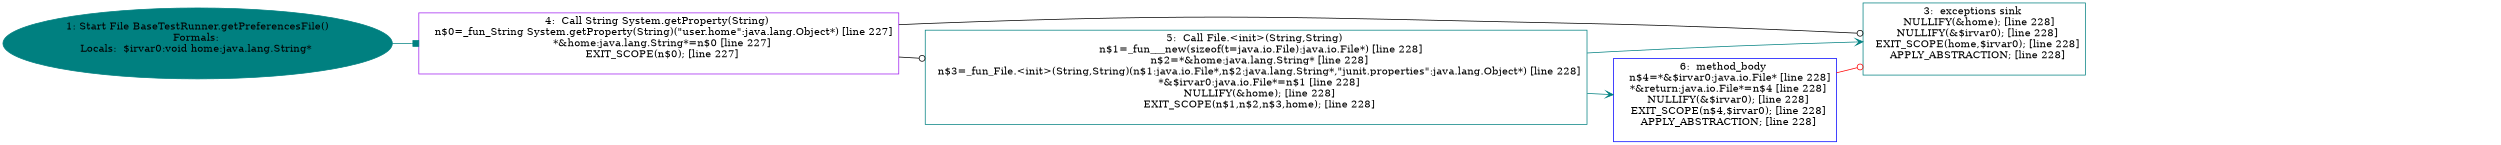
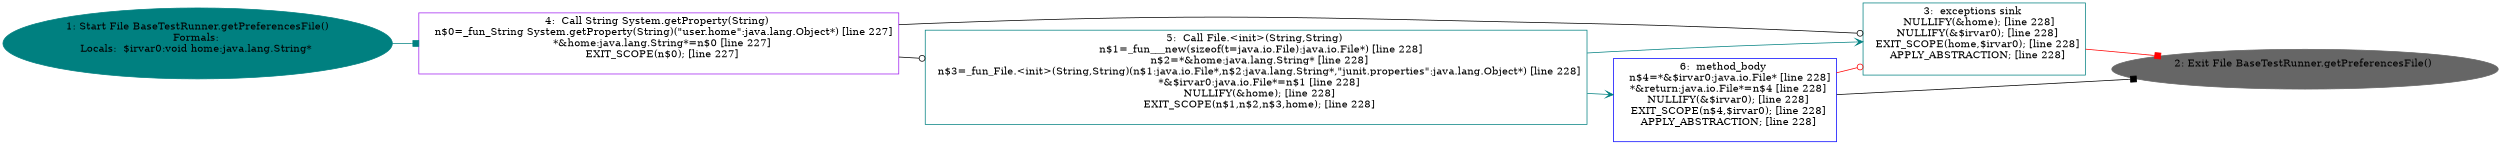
node "2: Exit File BaseTestRunner.getPreferencesFile()": added
